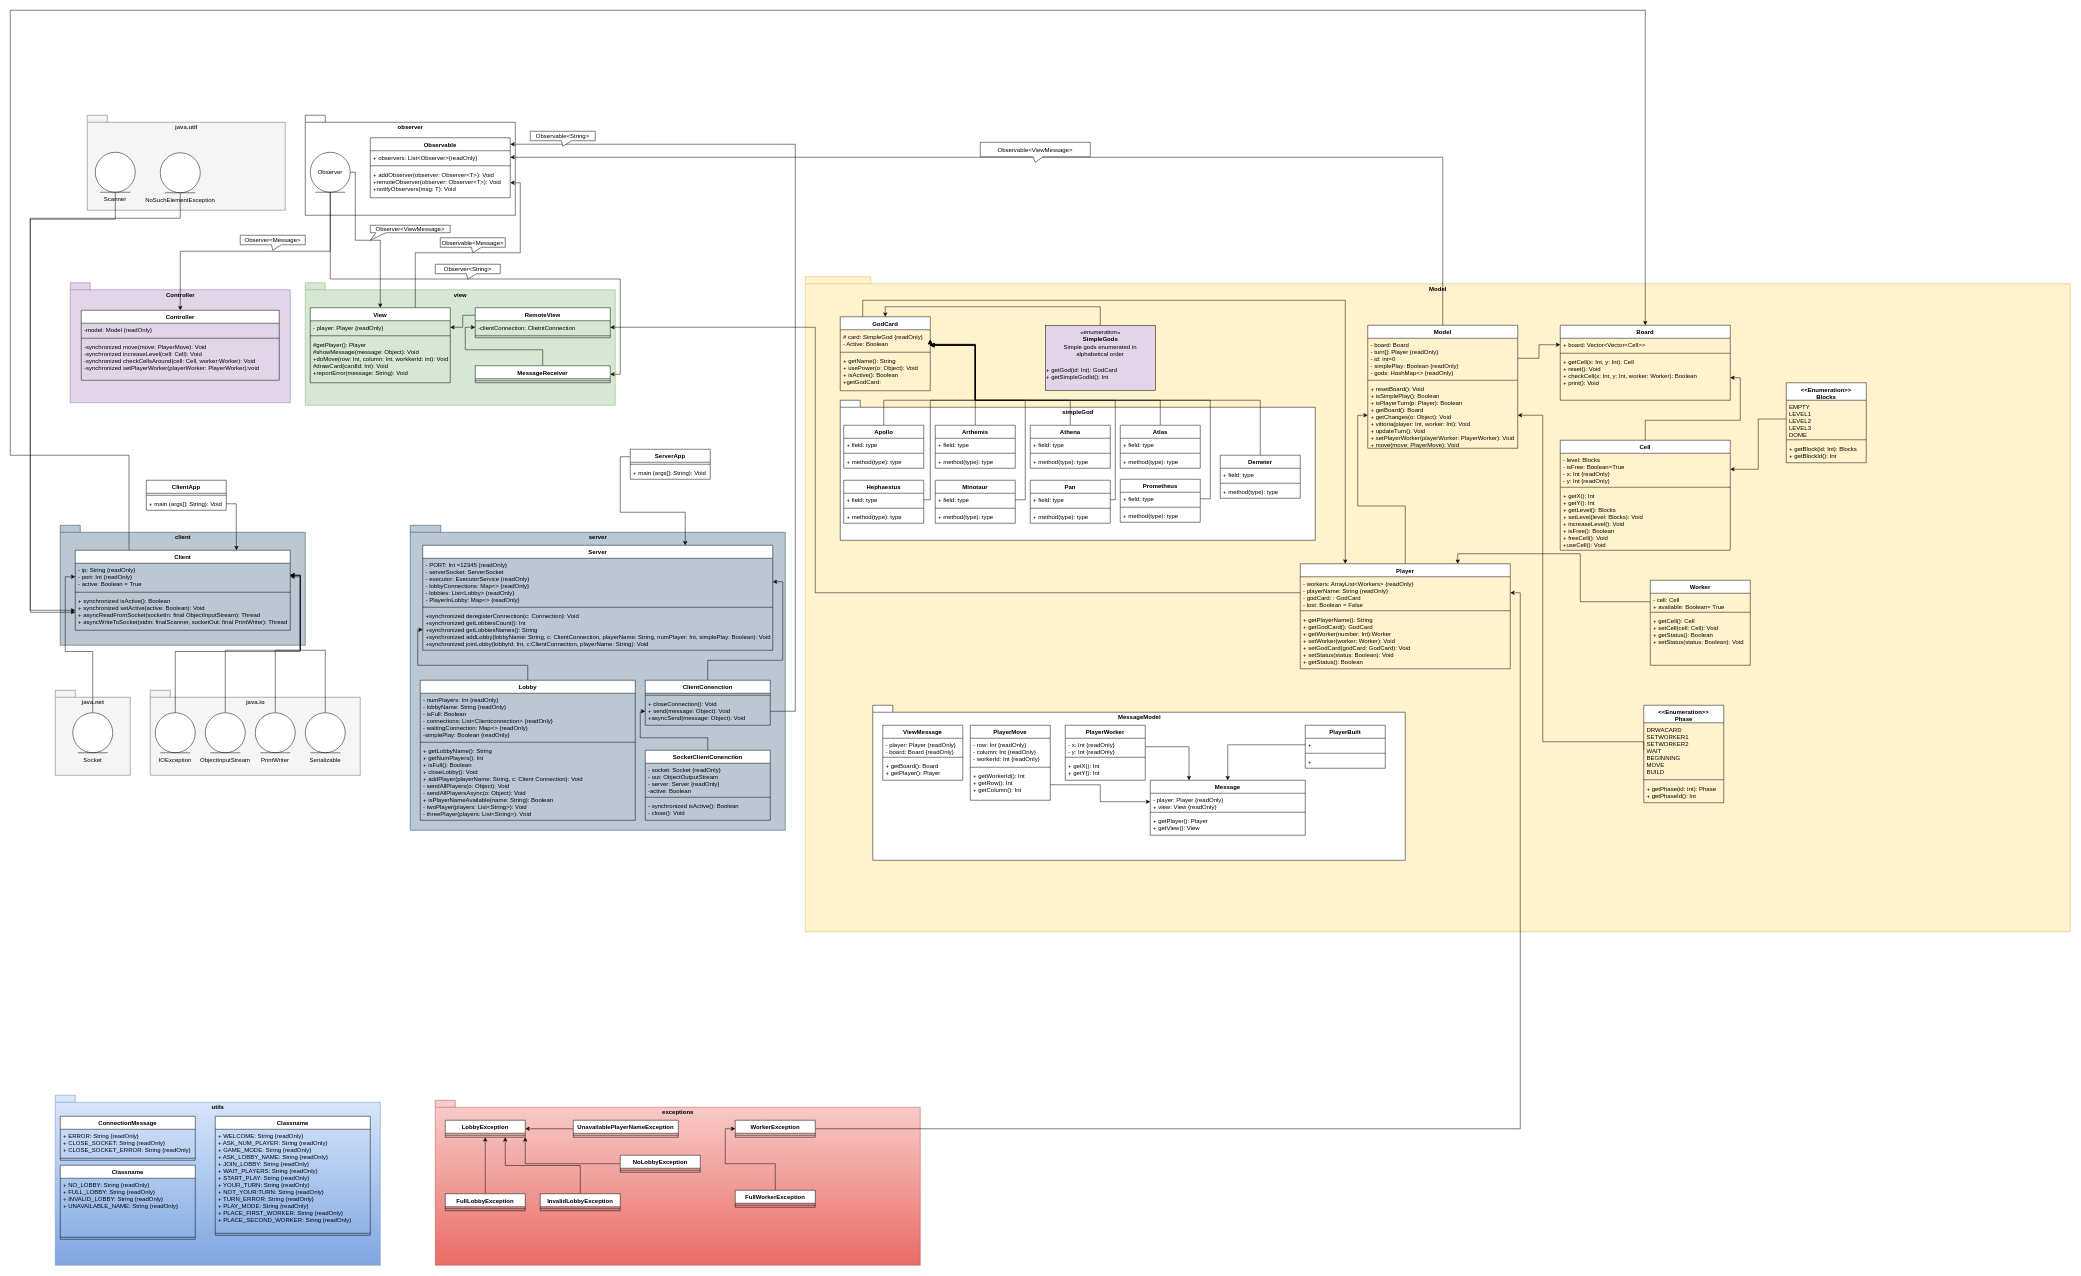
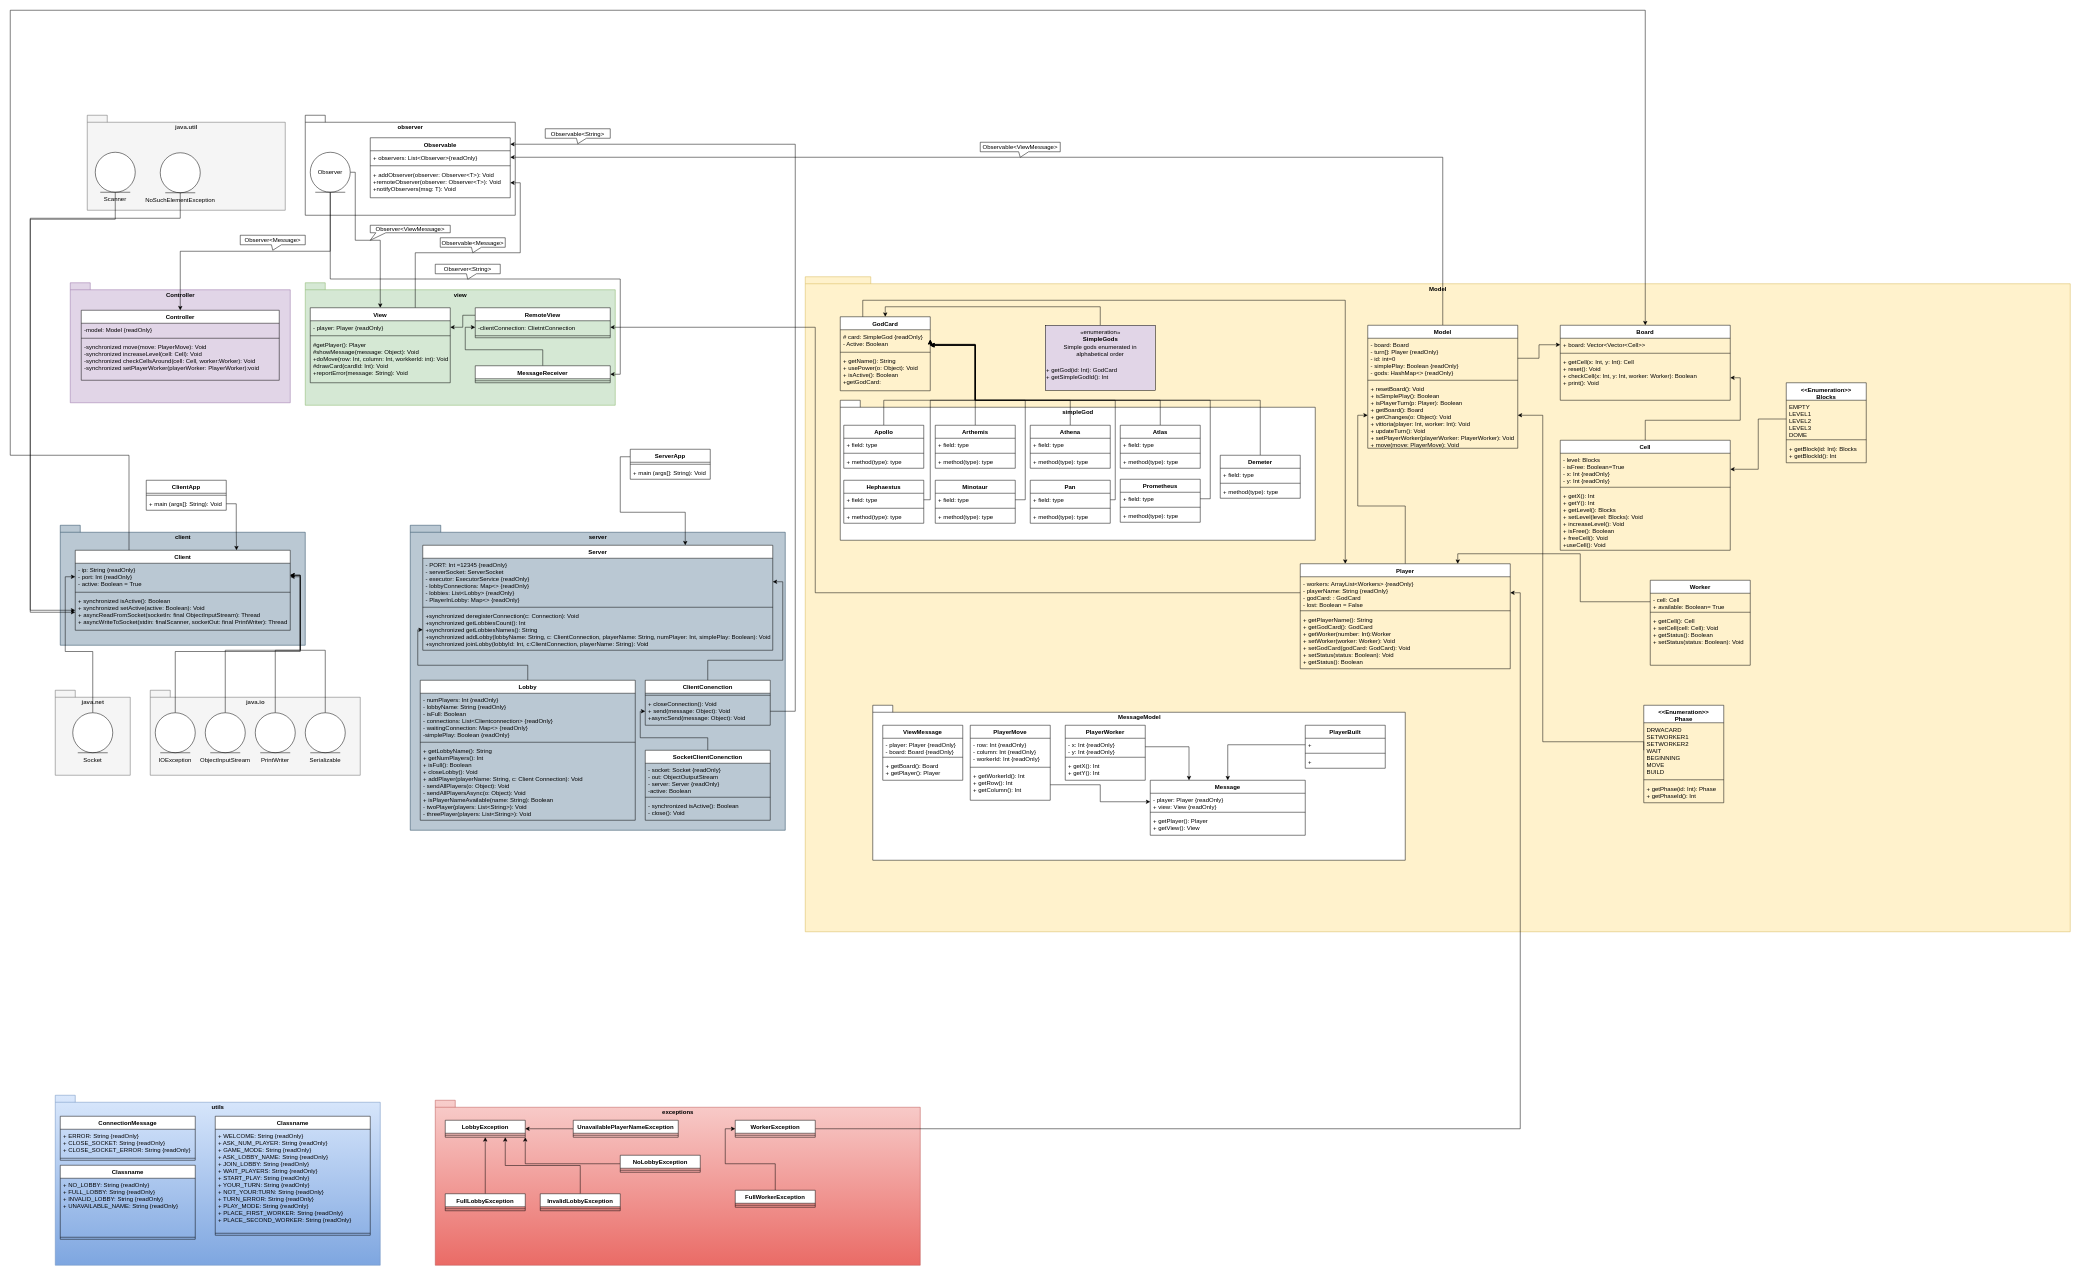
node "Observable<String>": moved (563, 139) -> (578, 136)
node "Observable<ViewMessage>": size 110x20 -> 80x15
